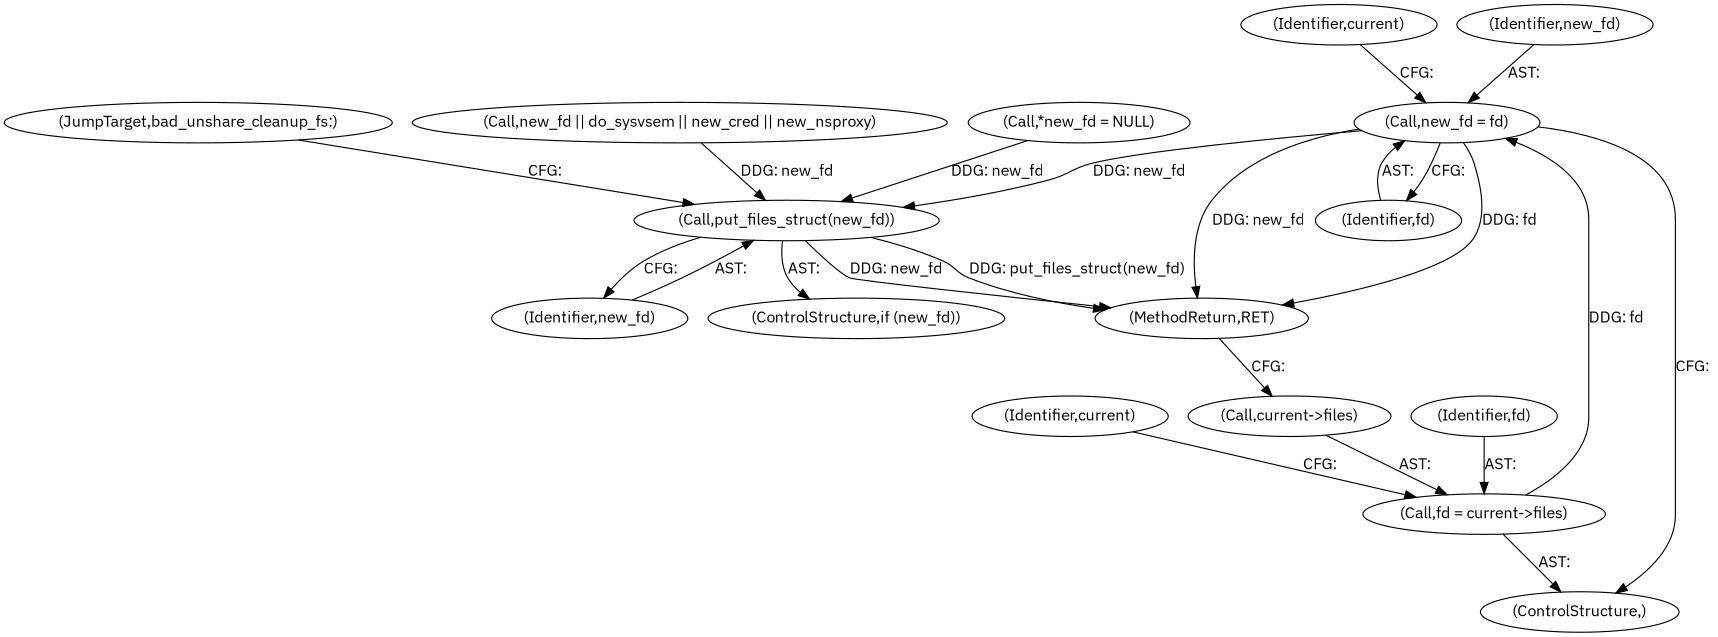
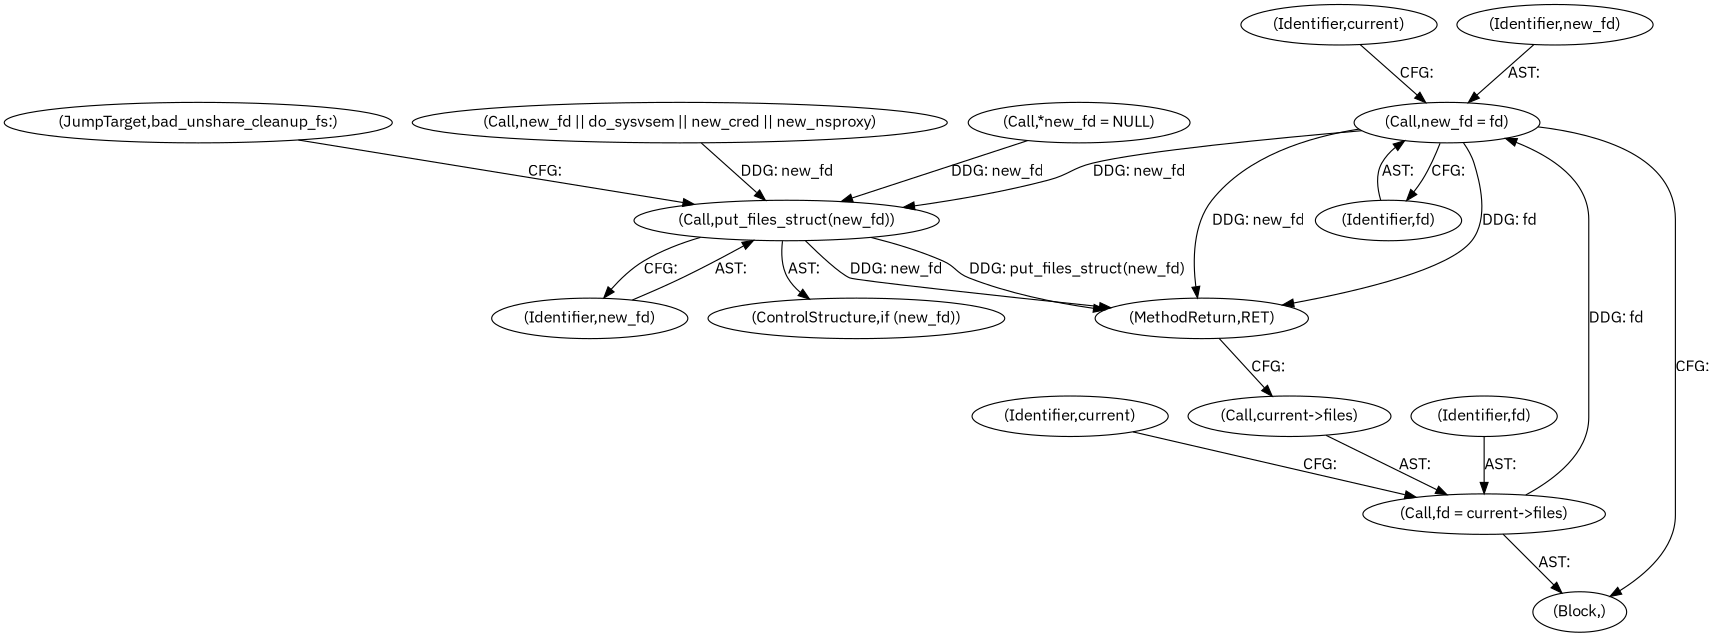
node "(ControlStructure,)": label "(ControlStructure,)" -> "(Block,)"
